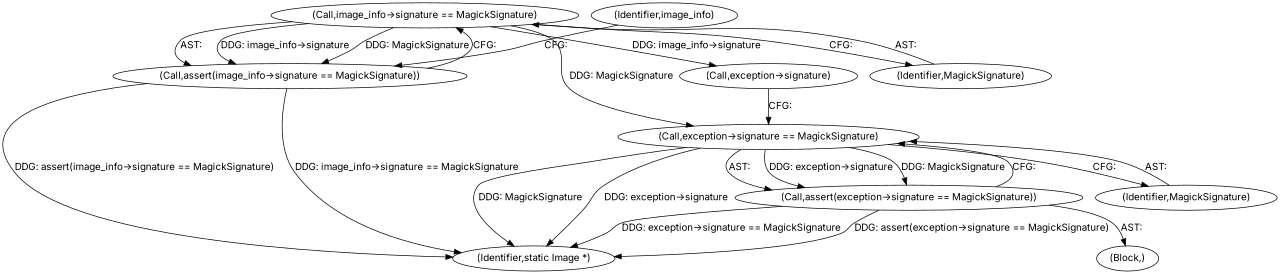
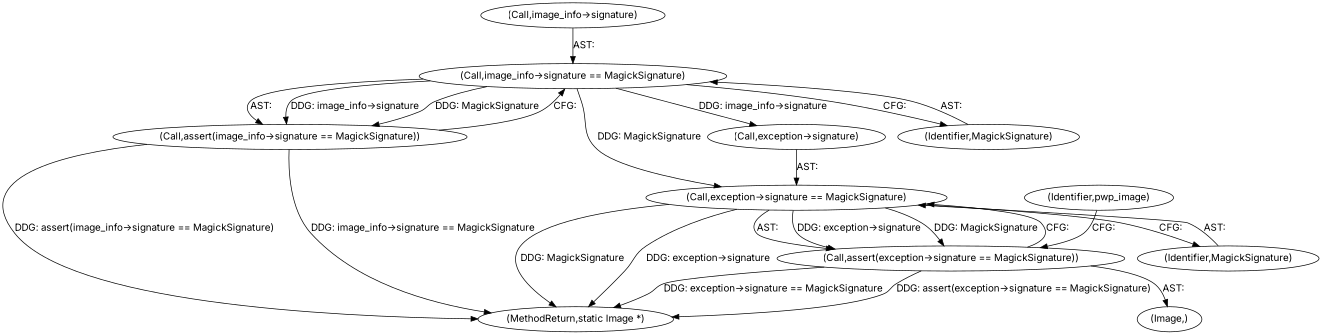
node "(Call,image_info->signature)": added
node "(Identifier,image_info)": removed
edge "(Call,exception->signature)" -> "(Call,exception->signature == MagickSignature)": label "CFG: " -> "AST: "
node "(Identifier,pwp_image)": added
node "(Identifier,static Image *)": label "(Identifier,static Image *)" -> "(MethodReturn,static Image *)"
node "(Block,)": label "(Block,)" -> "(Image,)"
